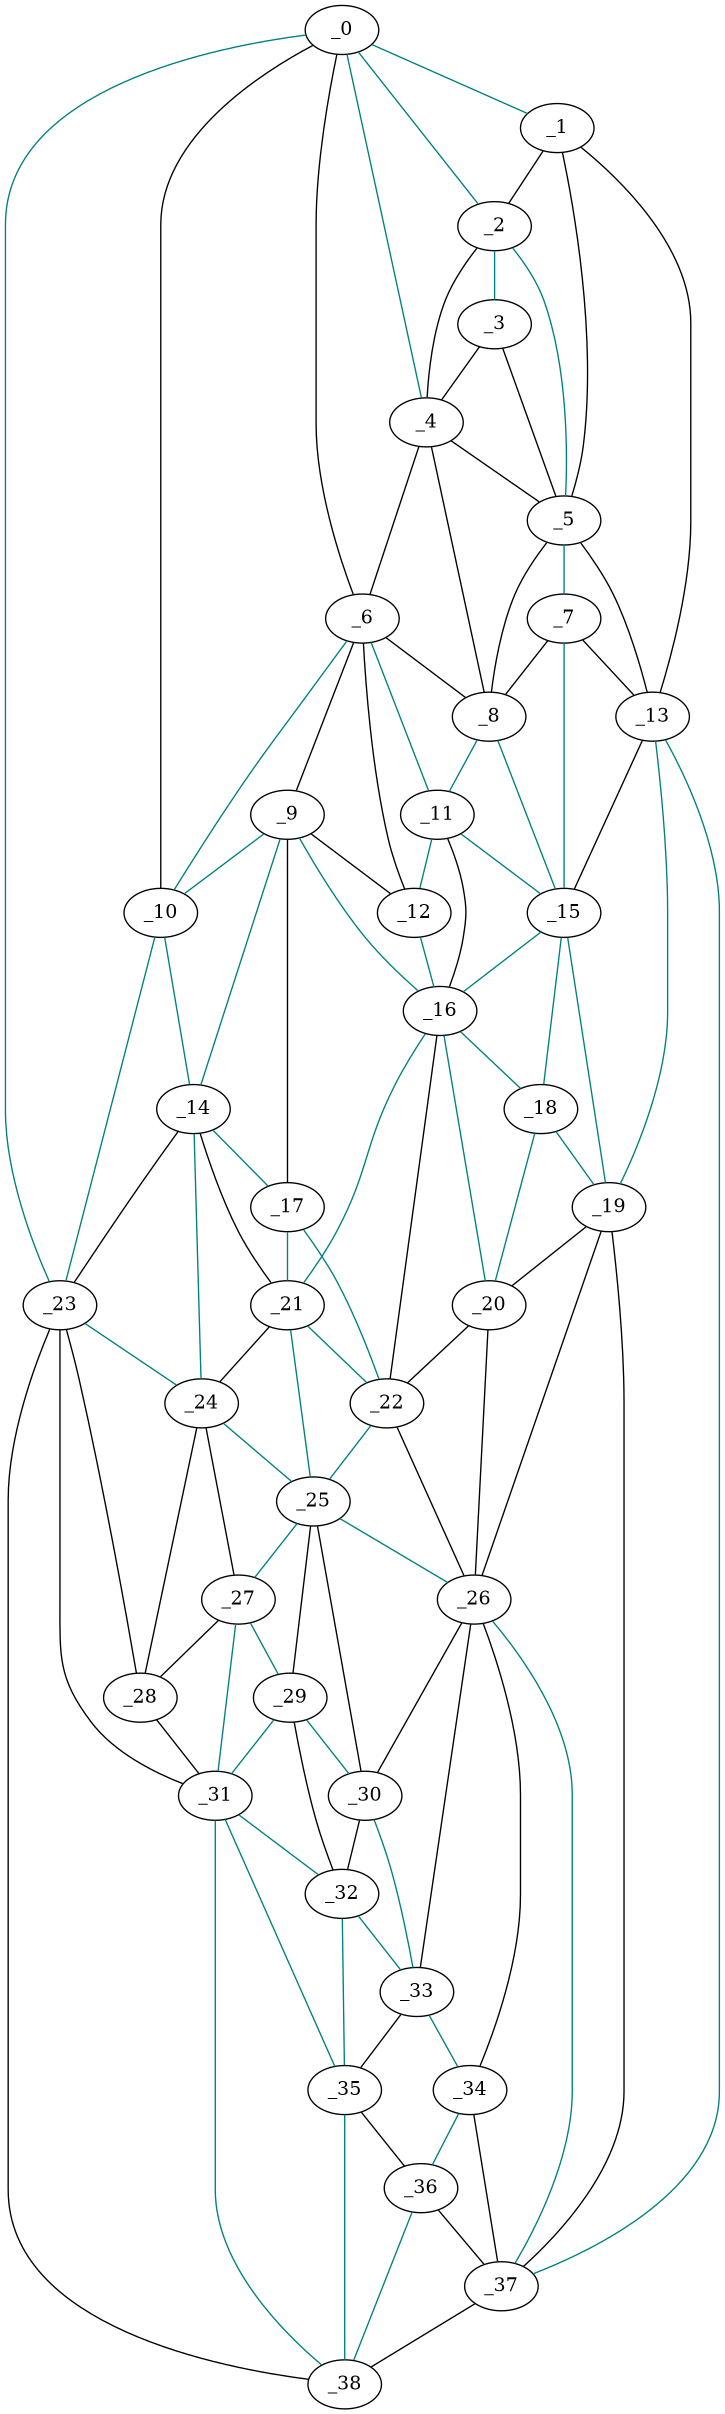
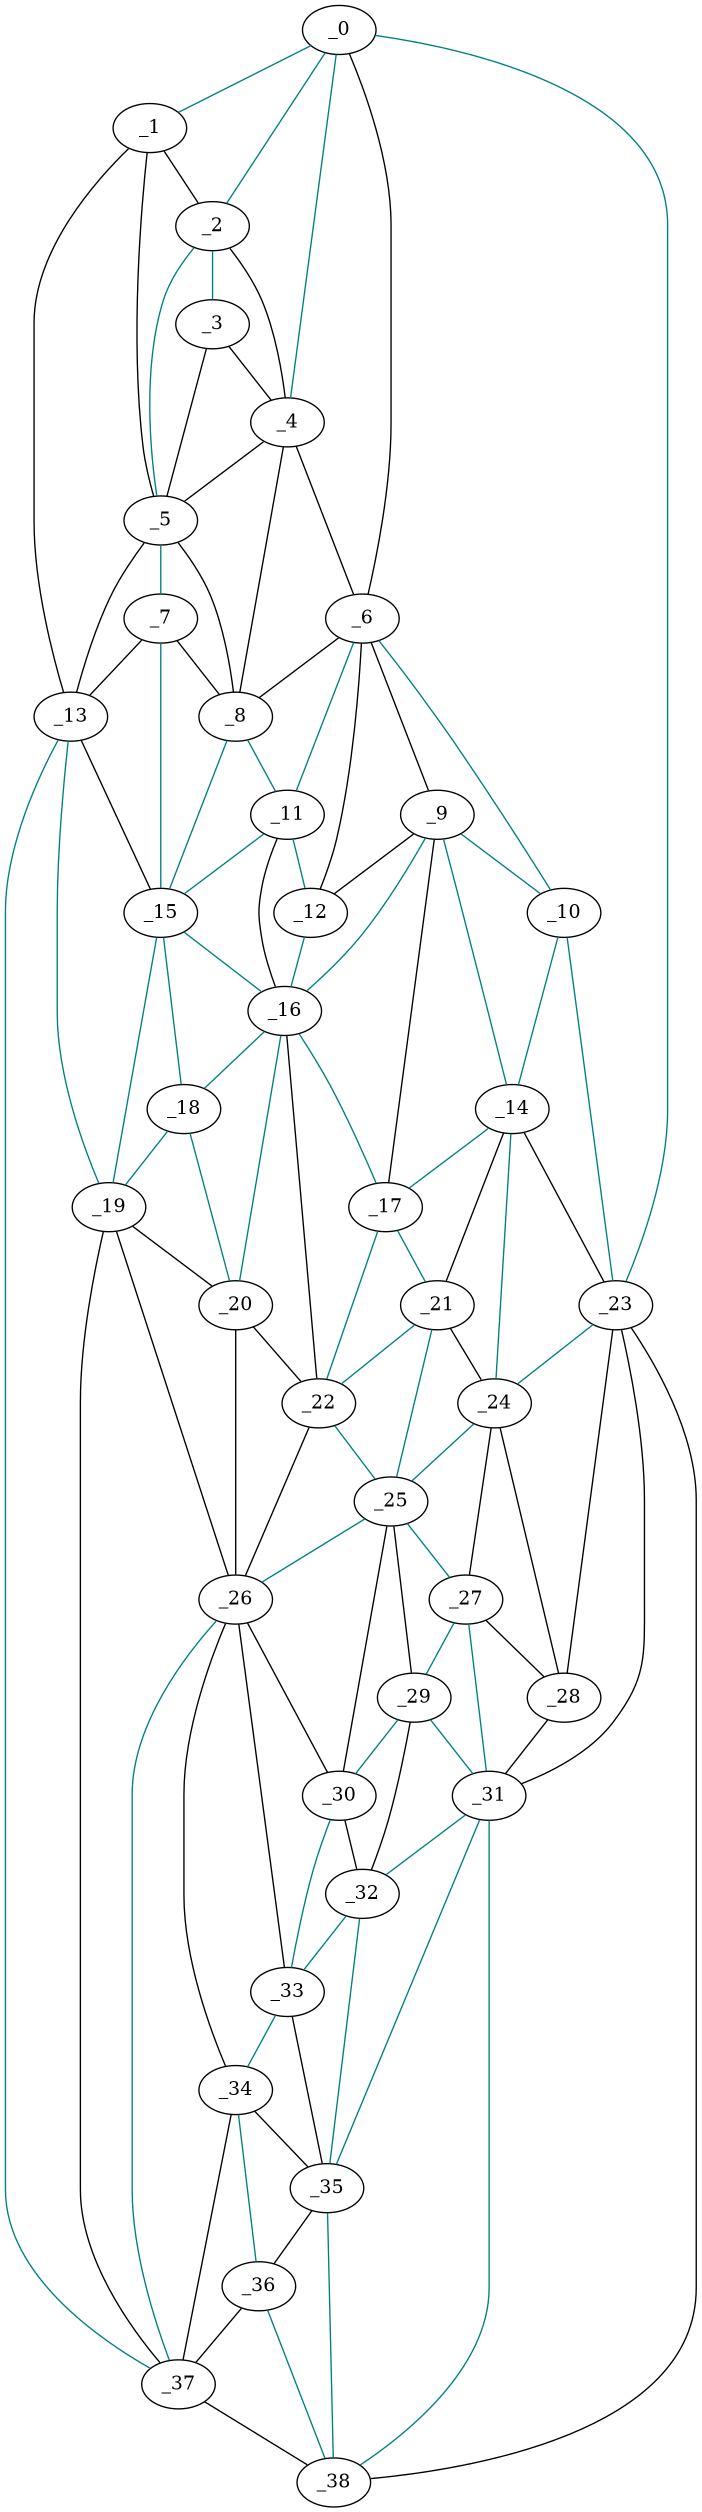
edge "_0" -- "_10": removed
edge "_16" -- "_21": now "_16" -- "_17"
edge "_34" -- "_35": added
